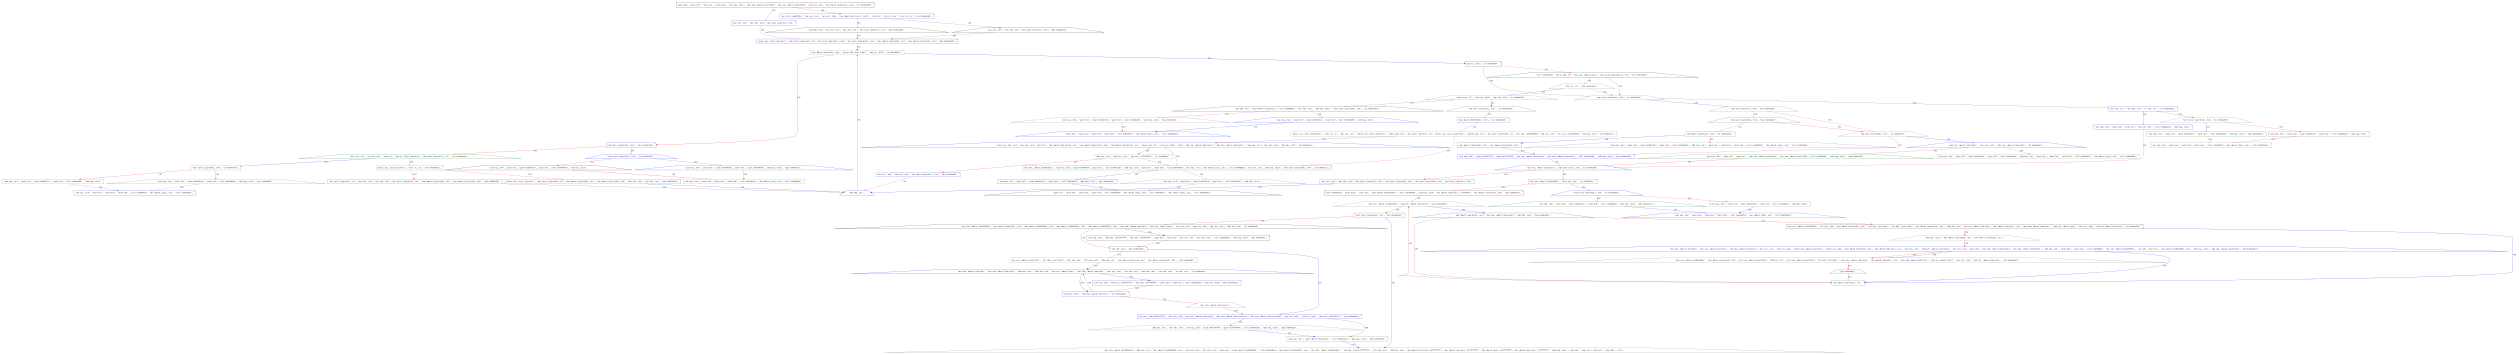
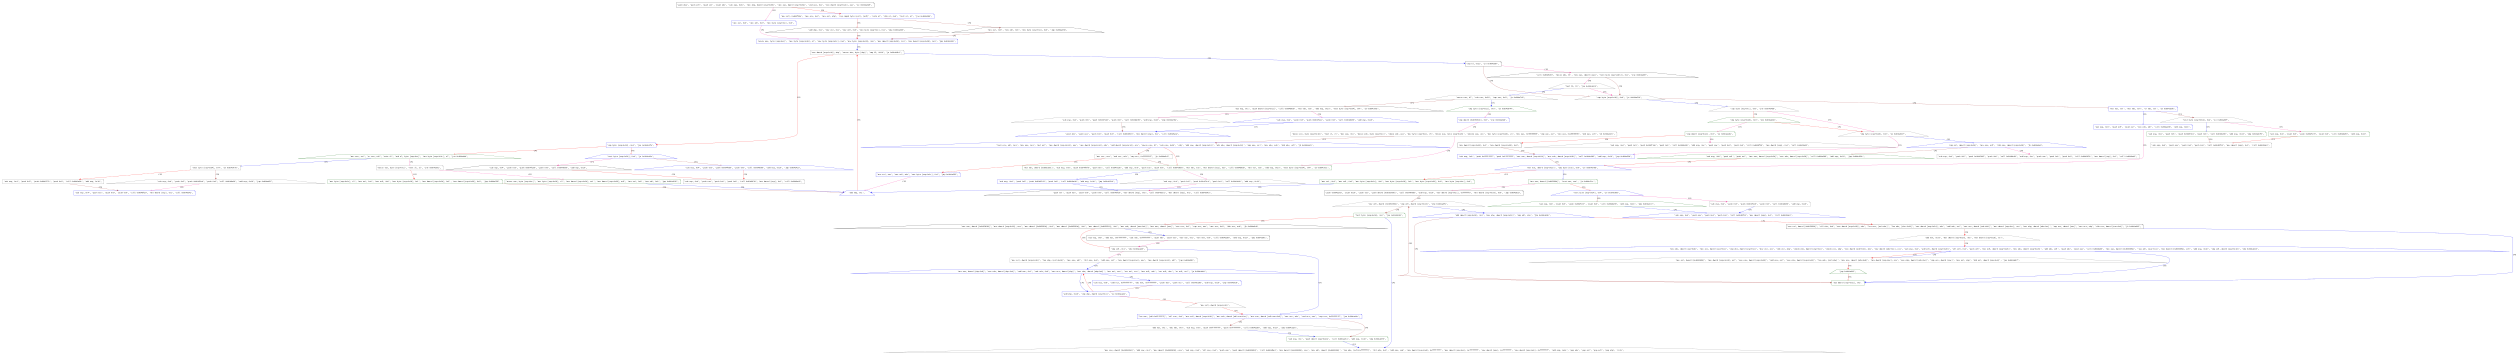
edge "'cmp dword [esp+0x2c], 0x0', 'je 0x804a48e'," -> "'mov dword [esp+0x24], 0x1', 'mov dword [esp+0x28], 0x0',": color blue -> red
